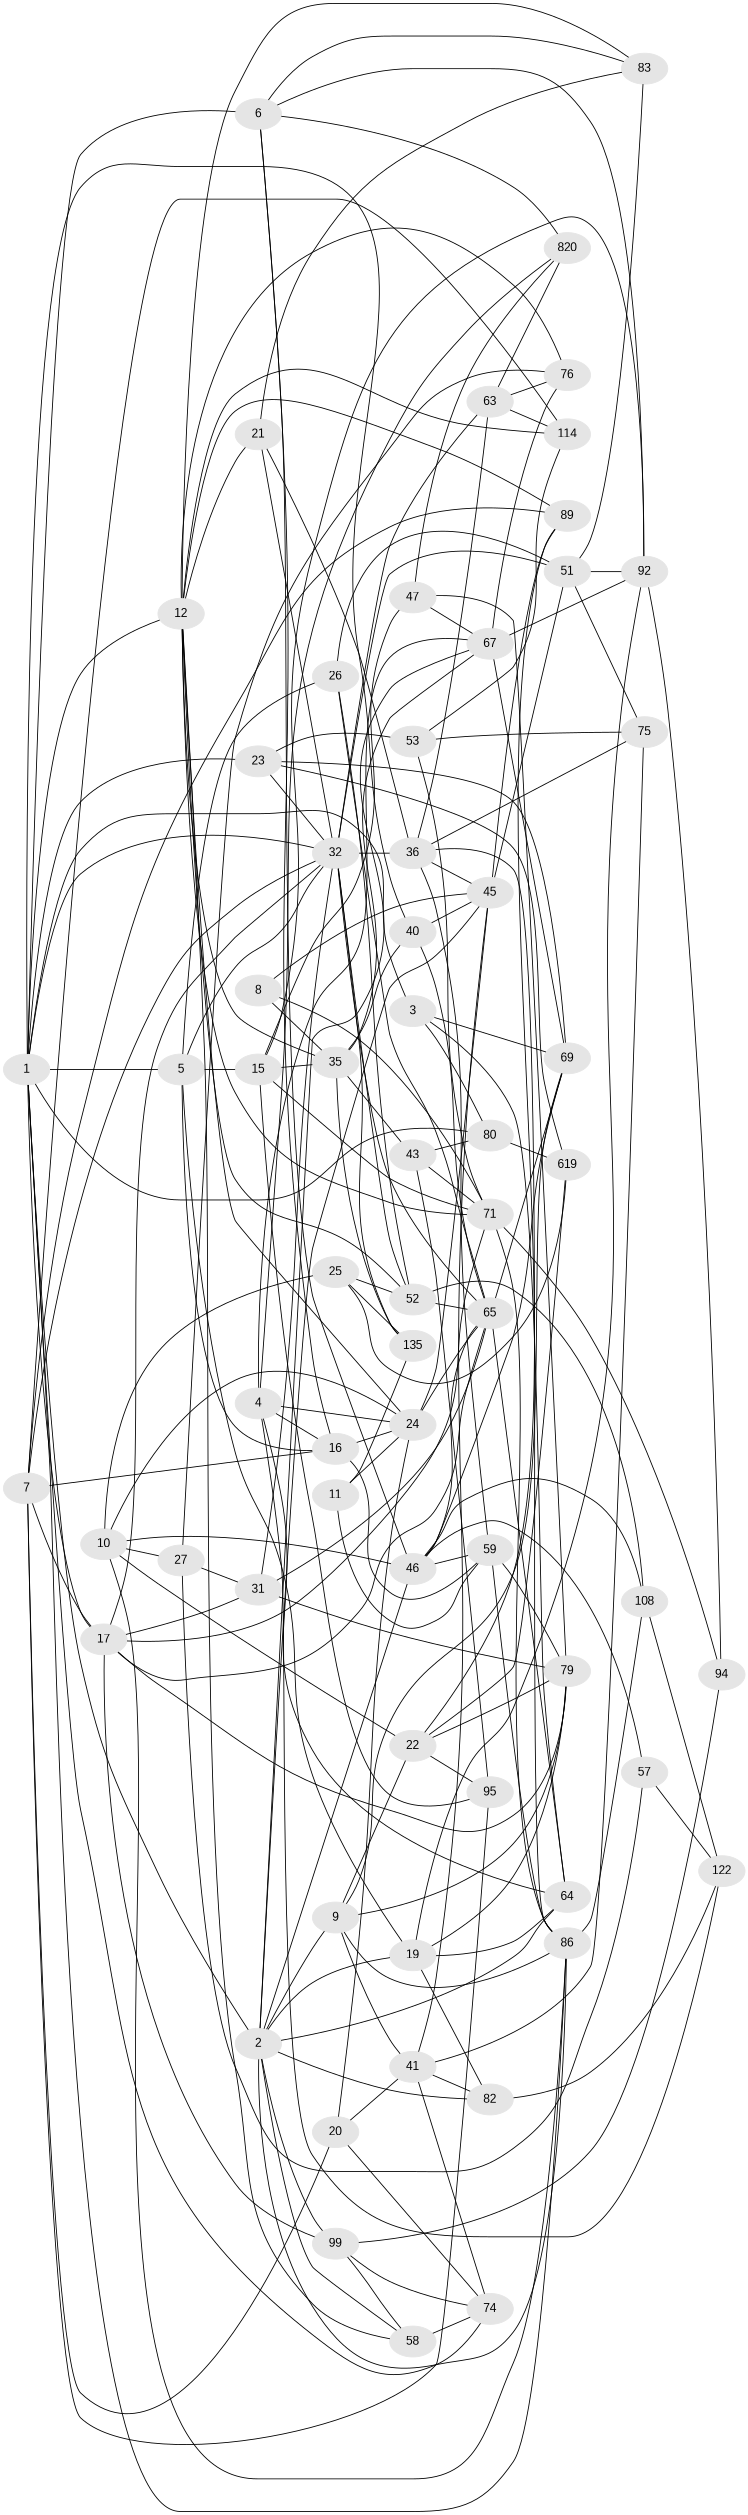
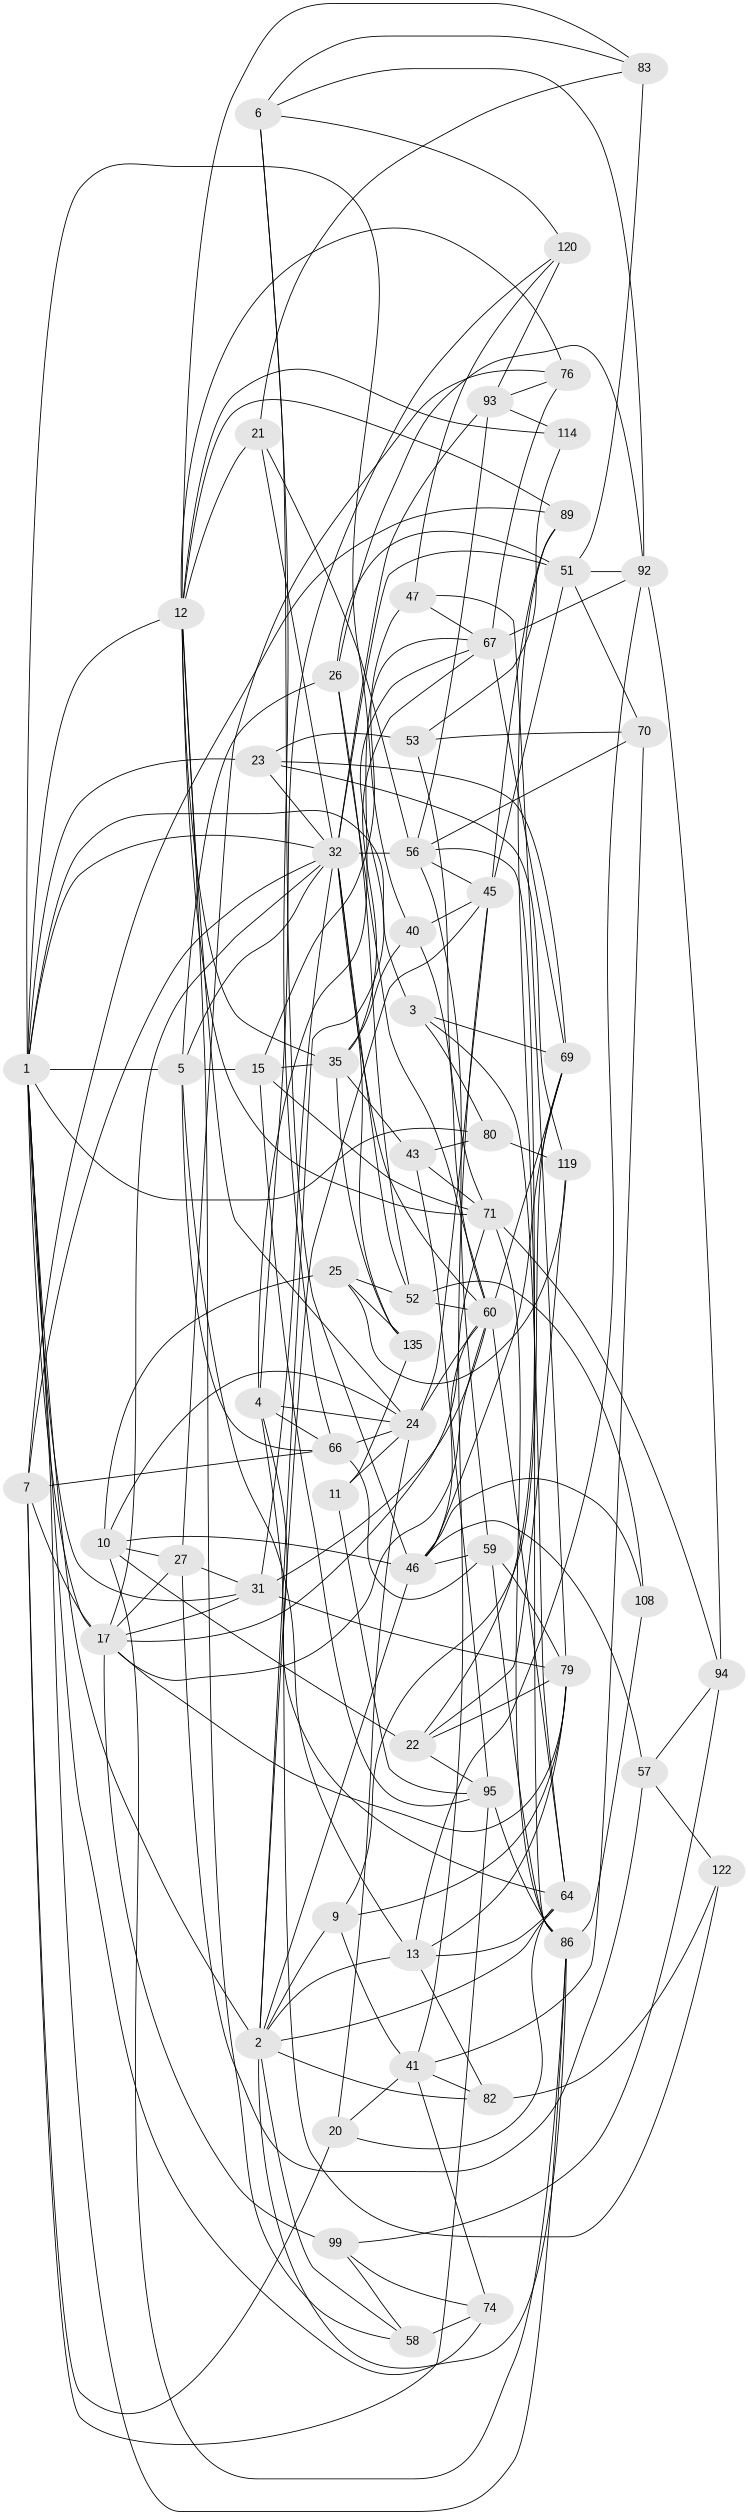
node "820": label "820" -> "120"
node "63": label "63" -> "93"
edge "92" -- "15": now "92" -- "26"
edge "6" -- "1": now "31" -- "1"
edge "114" -- "7": removed
node "75": label "75" -> "70"
node "36": label "36" -> "56"
node "8": removed
node "619": label "619" -> "119"
edge "12" -- "52": removed
node "65": label "65" -> "60"
node "16": label "16" -> "66"
edge "27" -- "17": added
edge "11" -- "59": now "11" -- "95"
edge "94" -- "57": added
edge "108" -- "122": removed
edge "22" -- "9": removed
node "19": label "19" -> "13"
edge "9" -- "86": now "95" -- "86"
edge "2" -- "99": removed
edge "20" -- "74": now "20" -- "64"
